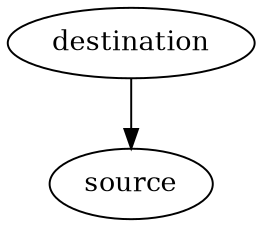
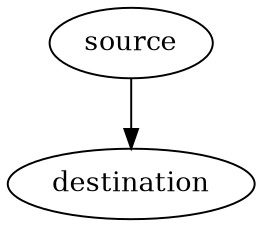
edge "destination" -> "source": reversed
